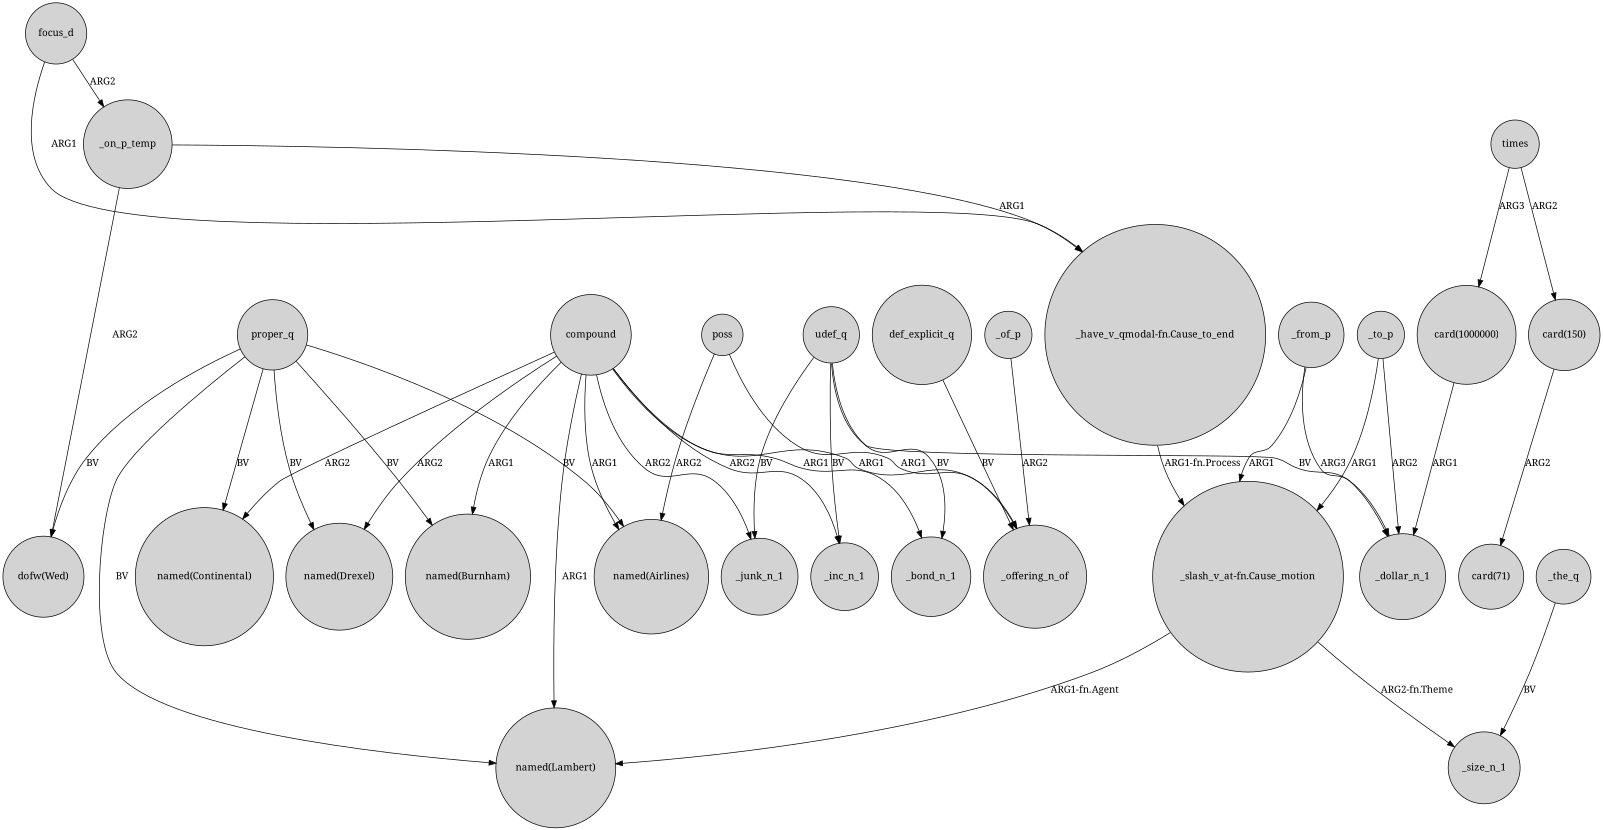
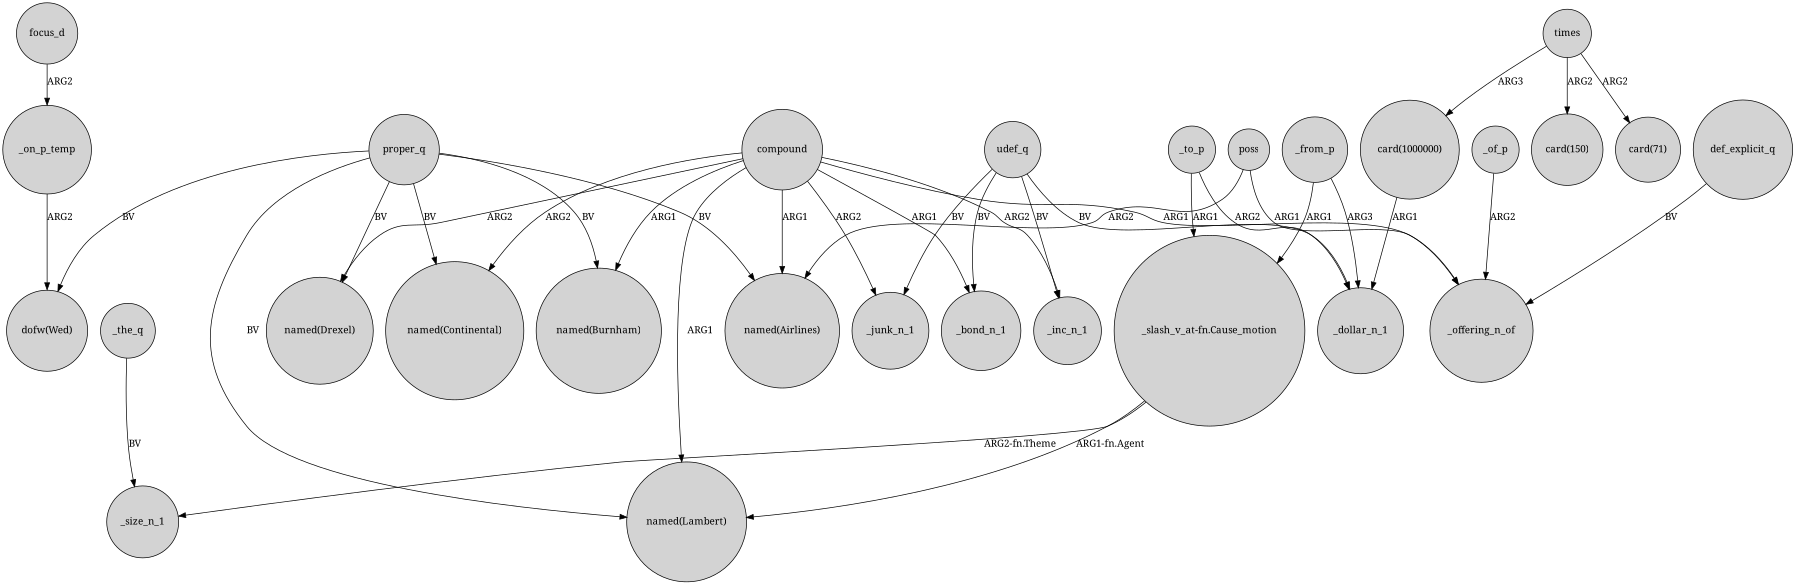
node "_have_v_qmodal-fn.Cause_to_end": removed
edge "card(150)" -> "card(71)": now "times" -> "card(71)"
